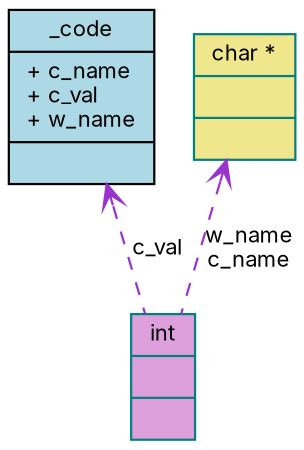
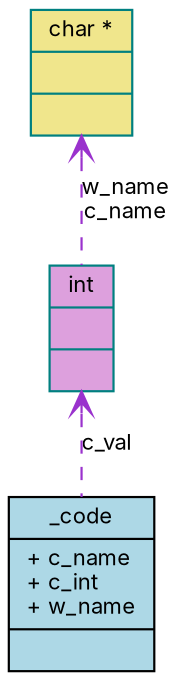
node "_code": text "+ c_val" -> "+ c_int"
edge "int" -> "_code": reversed
